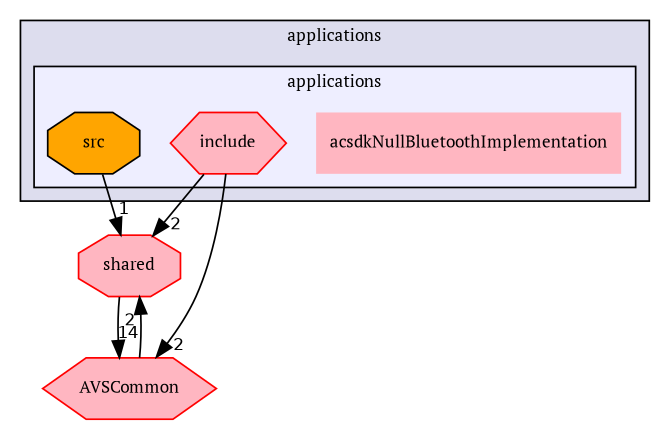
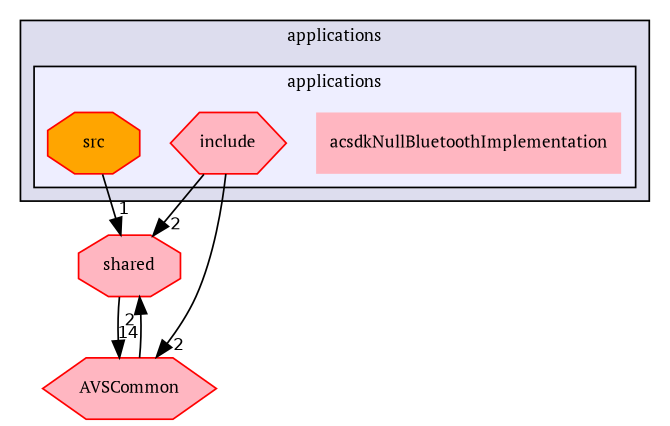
node "src": color black -> red
